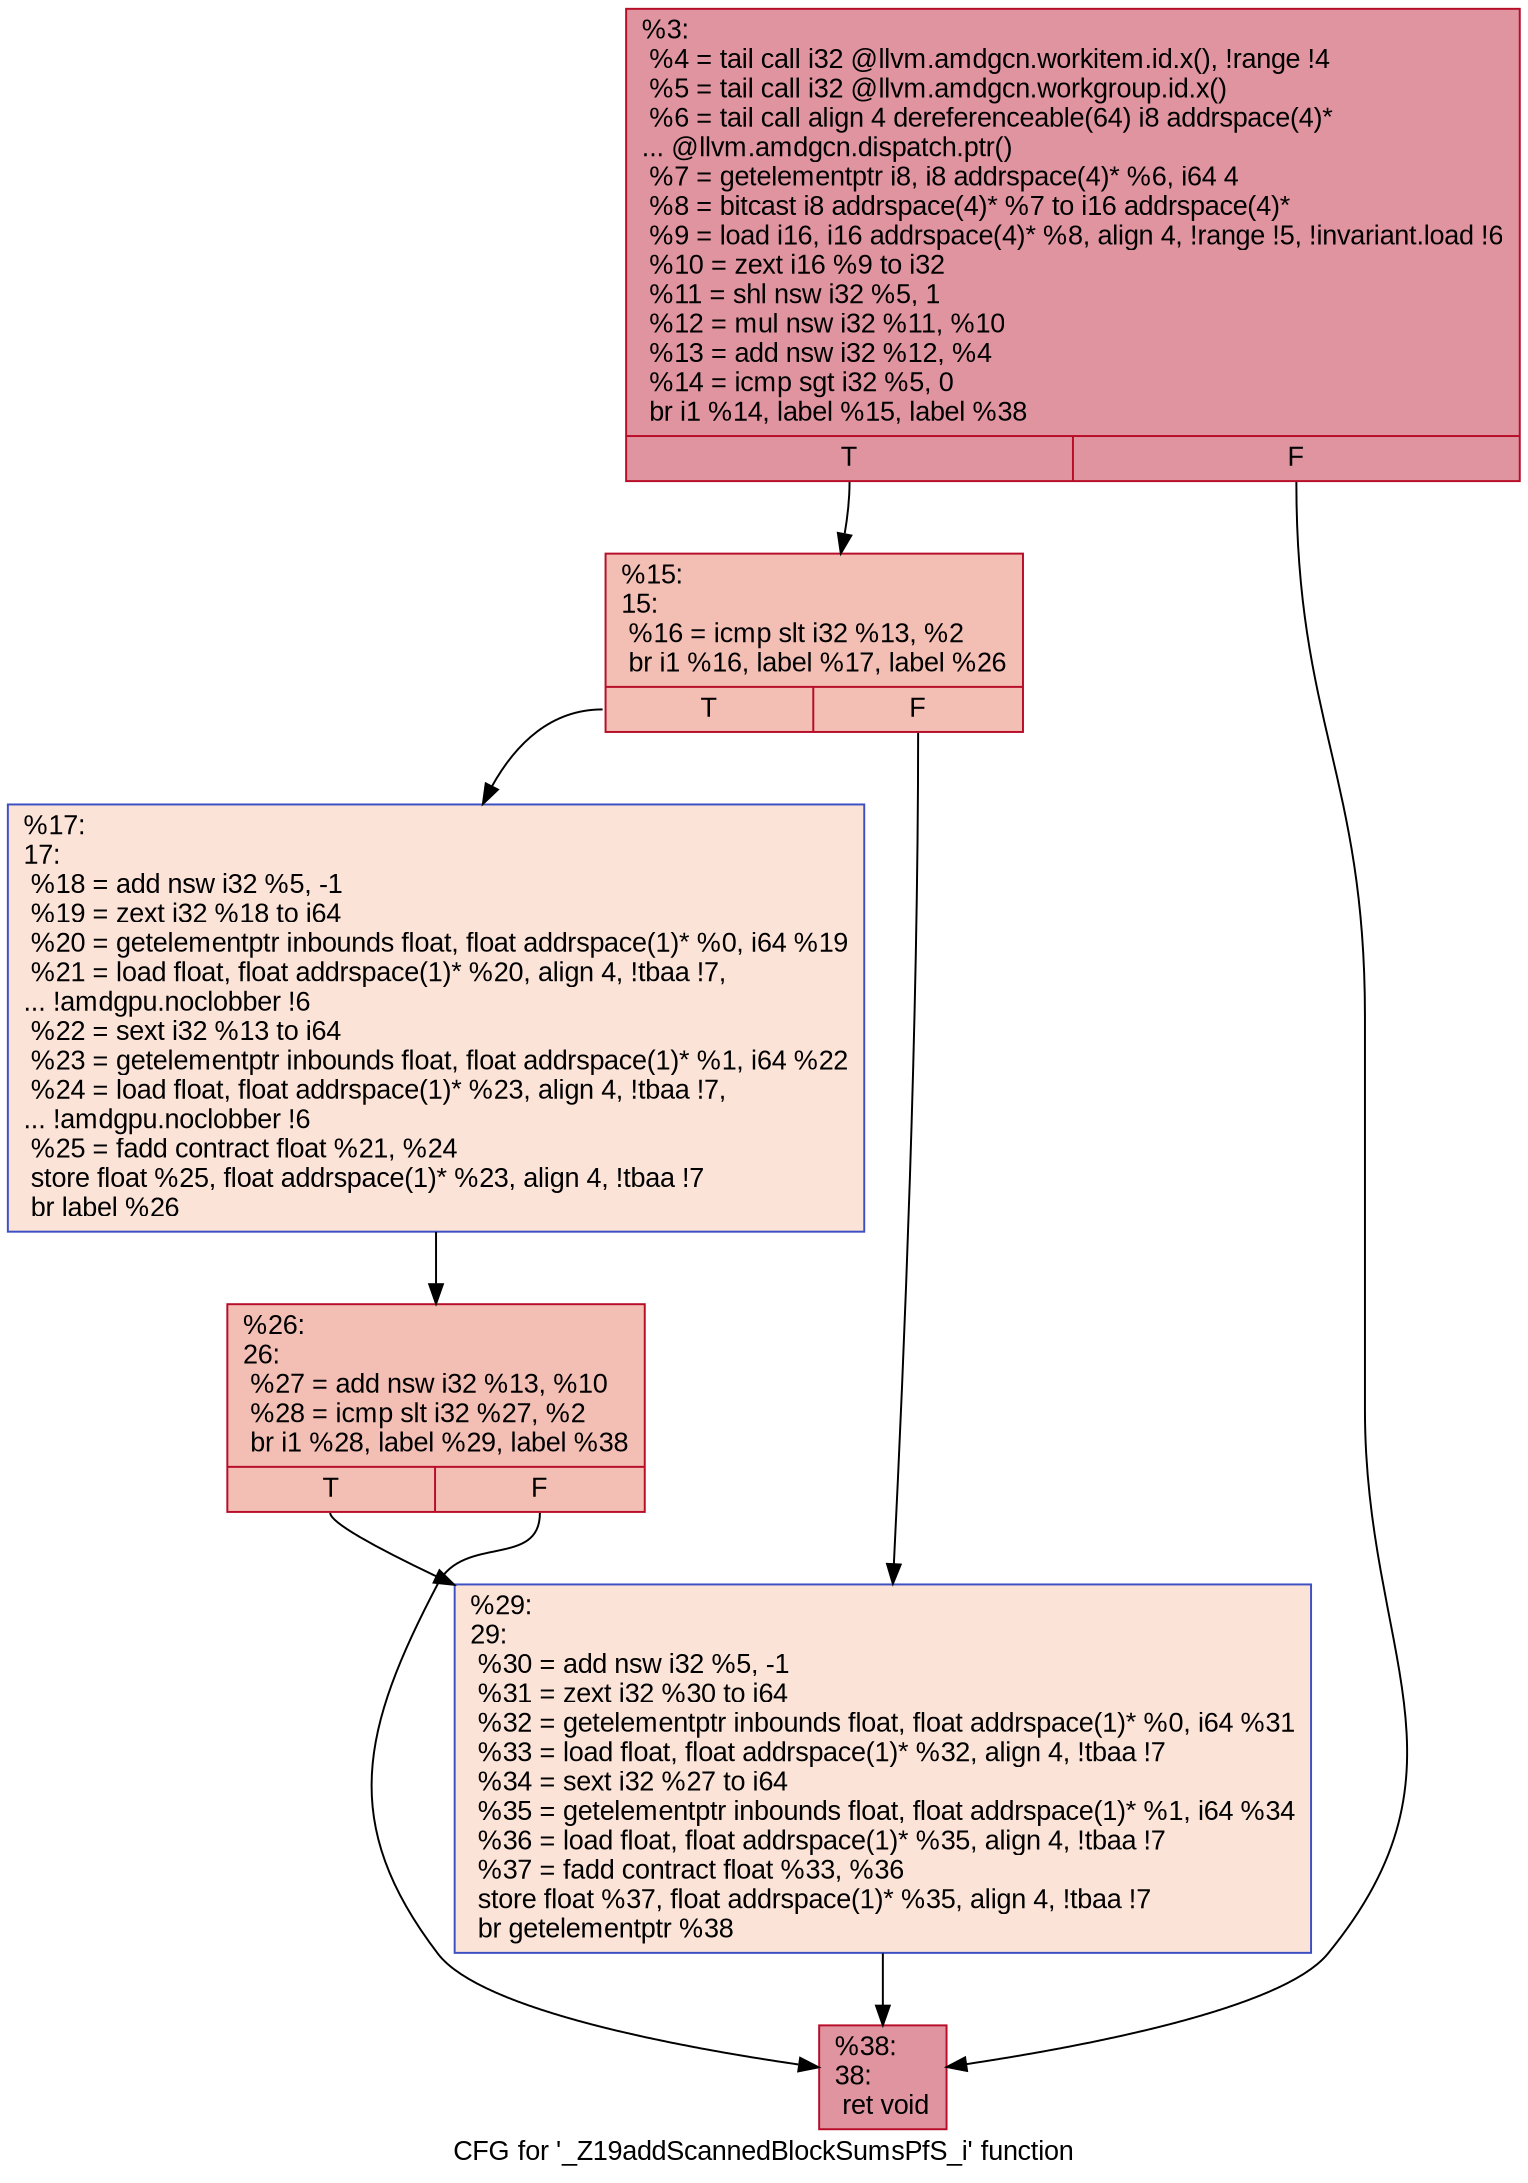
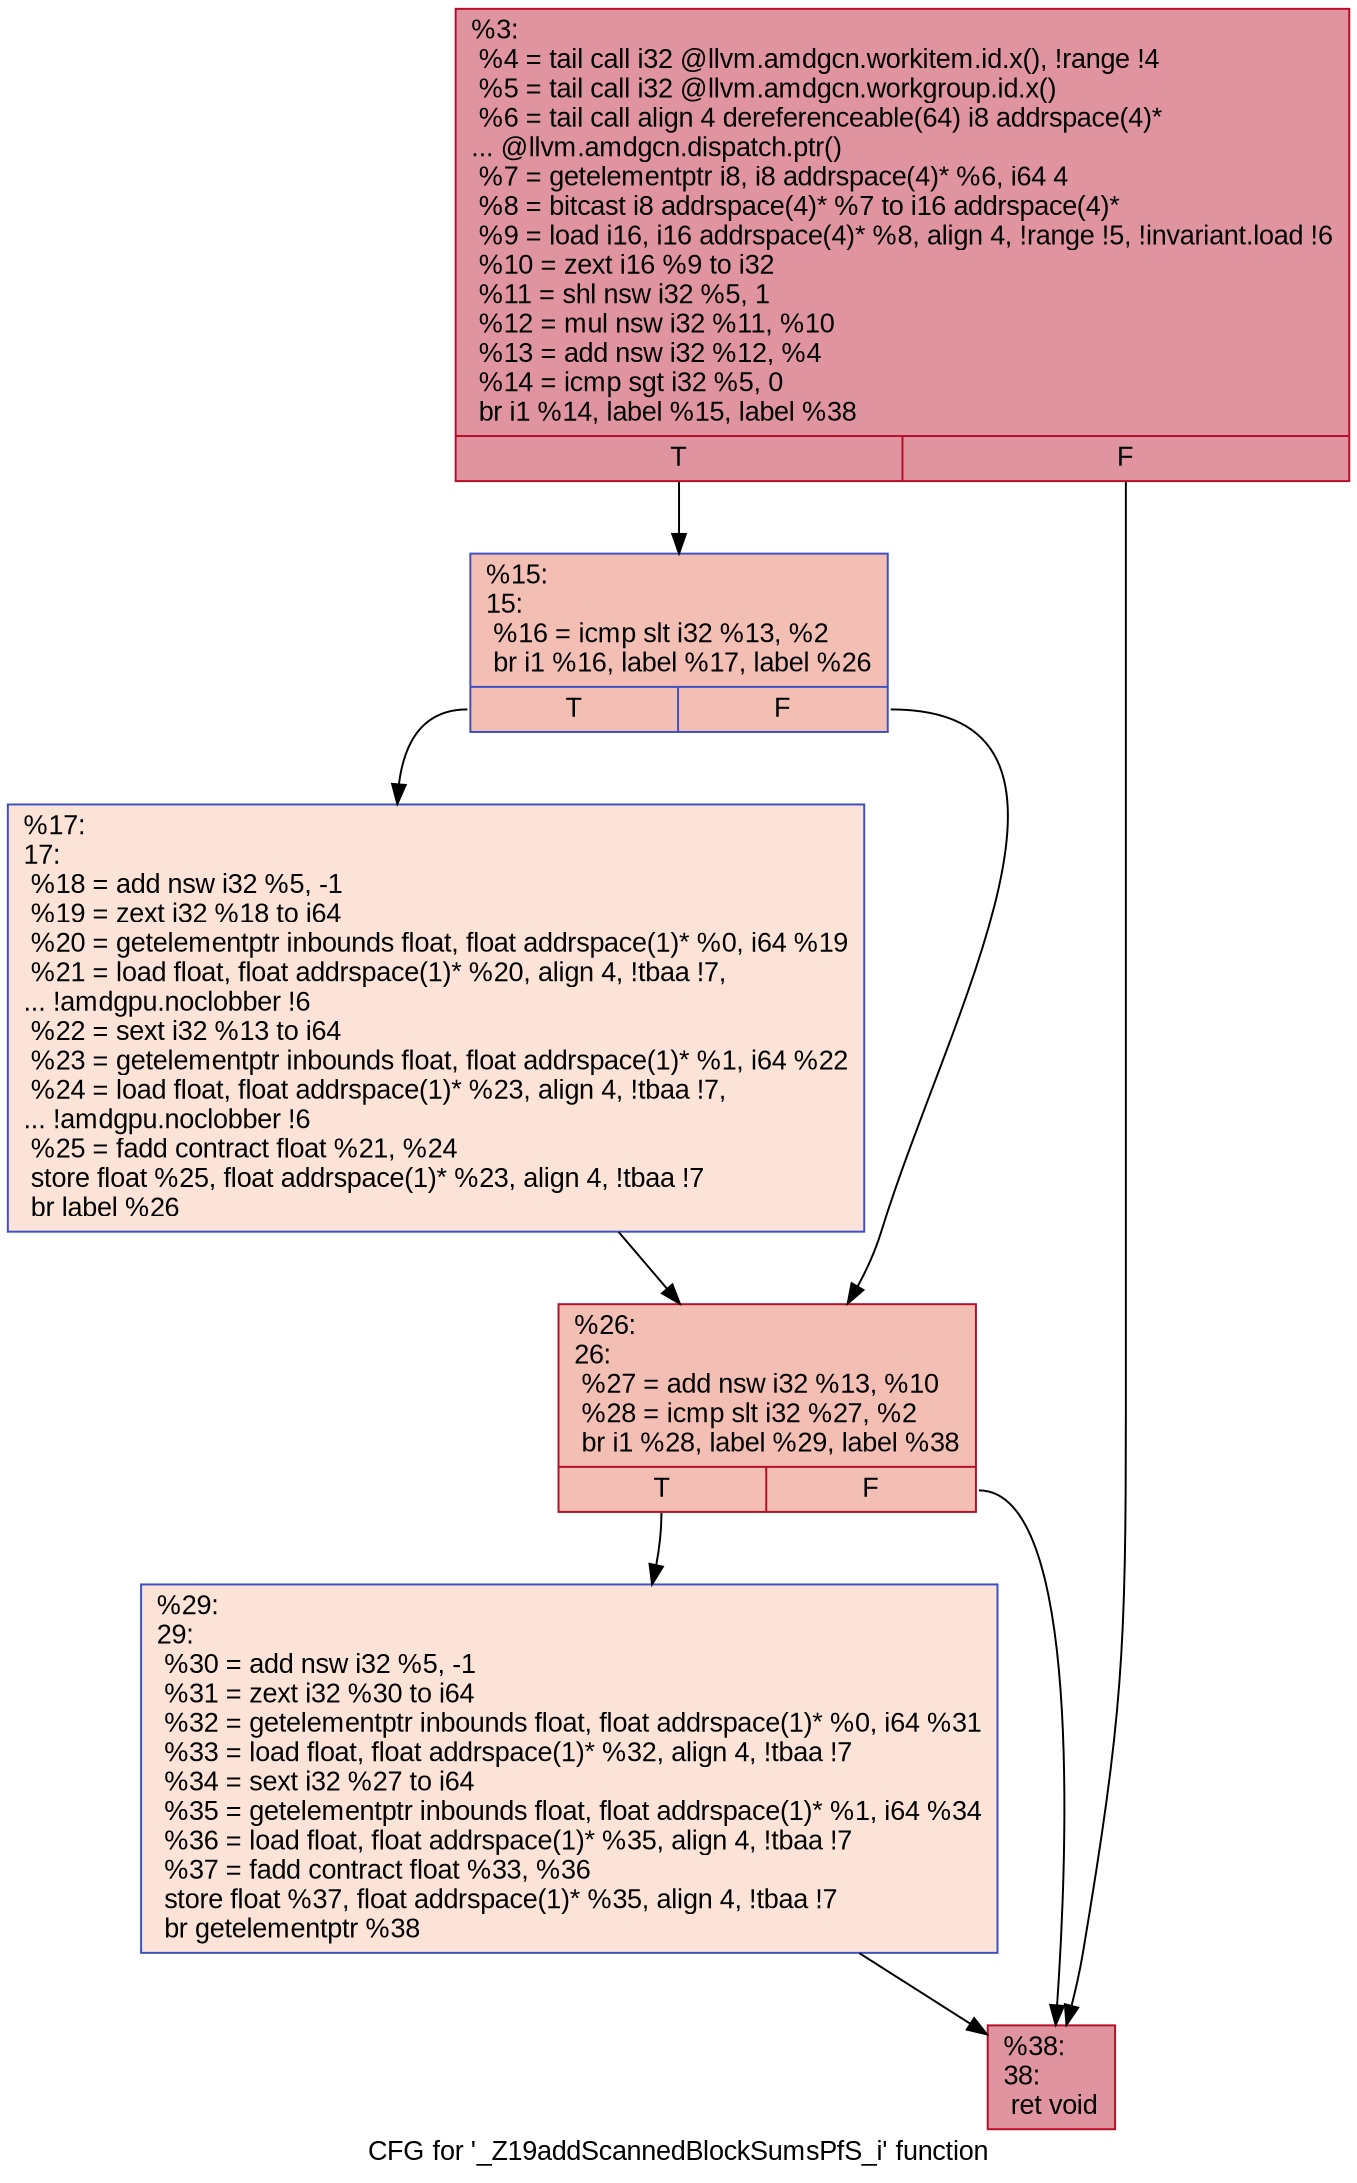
node "%15:": color #b70d28ff -> #3d50c3ff
edge "%15:" -> "%29:": now "%15:" -> "%26:"
